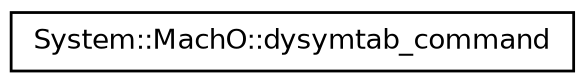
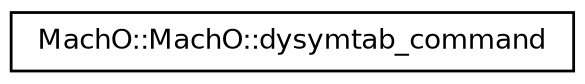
node "System::MachO::dysymtab_command": label "System::MachO::dysymtab_command" -> "MachO::MachO::dysymtab_command"
